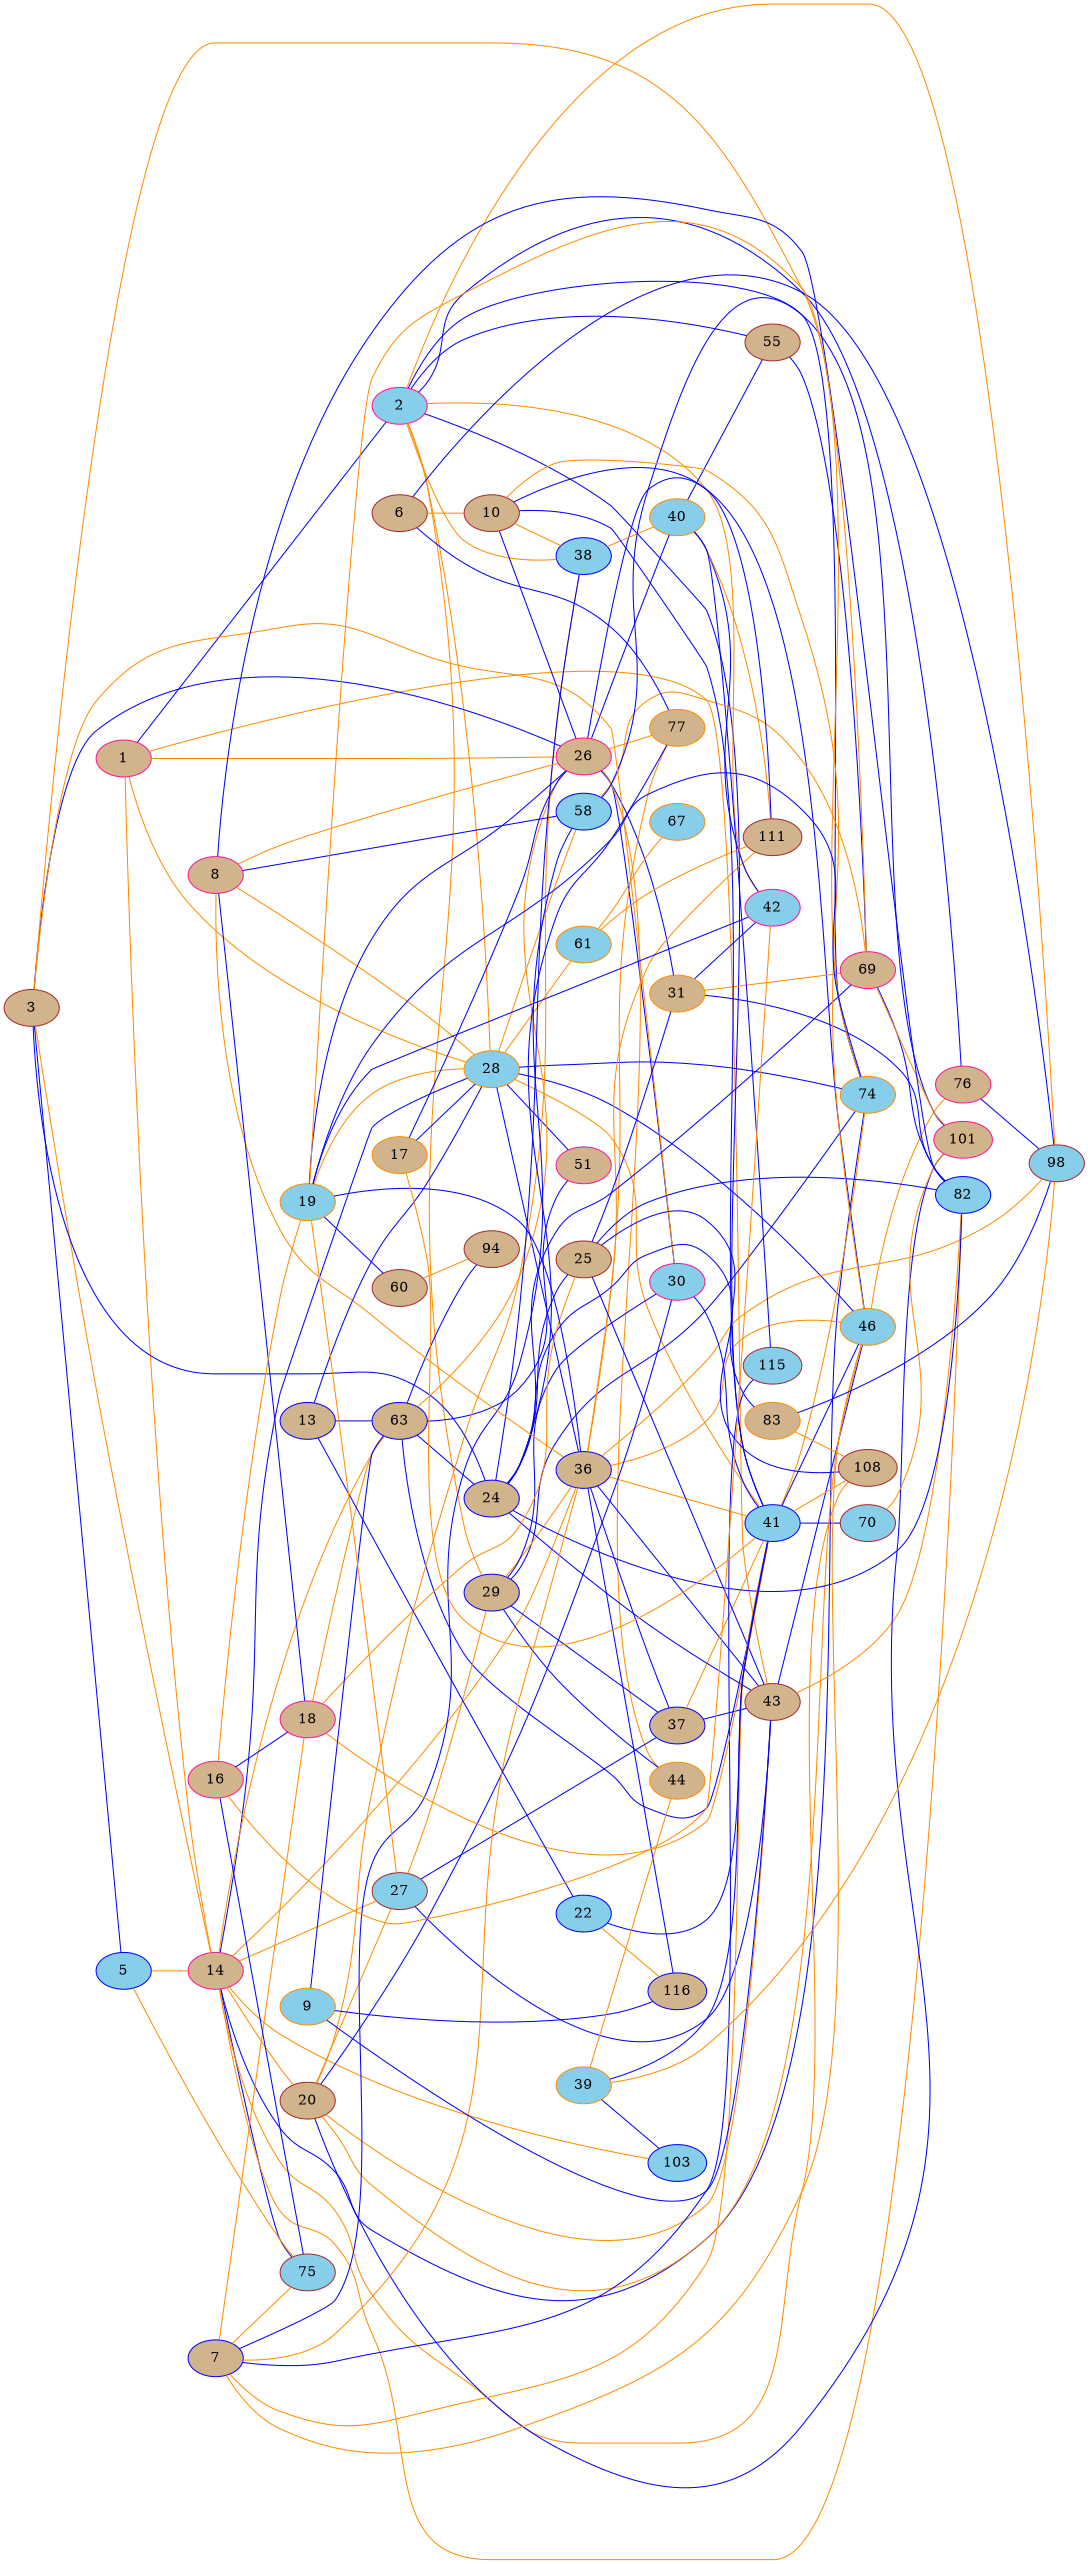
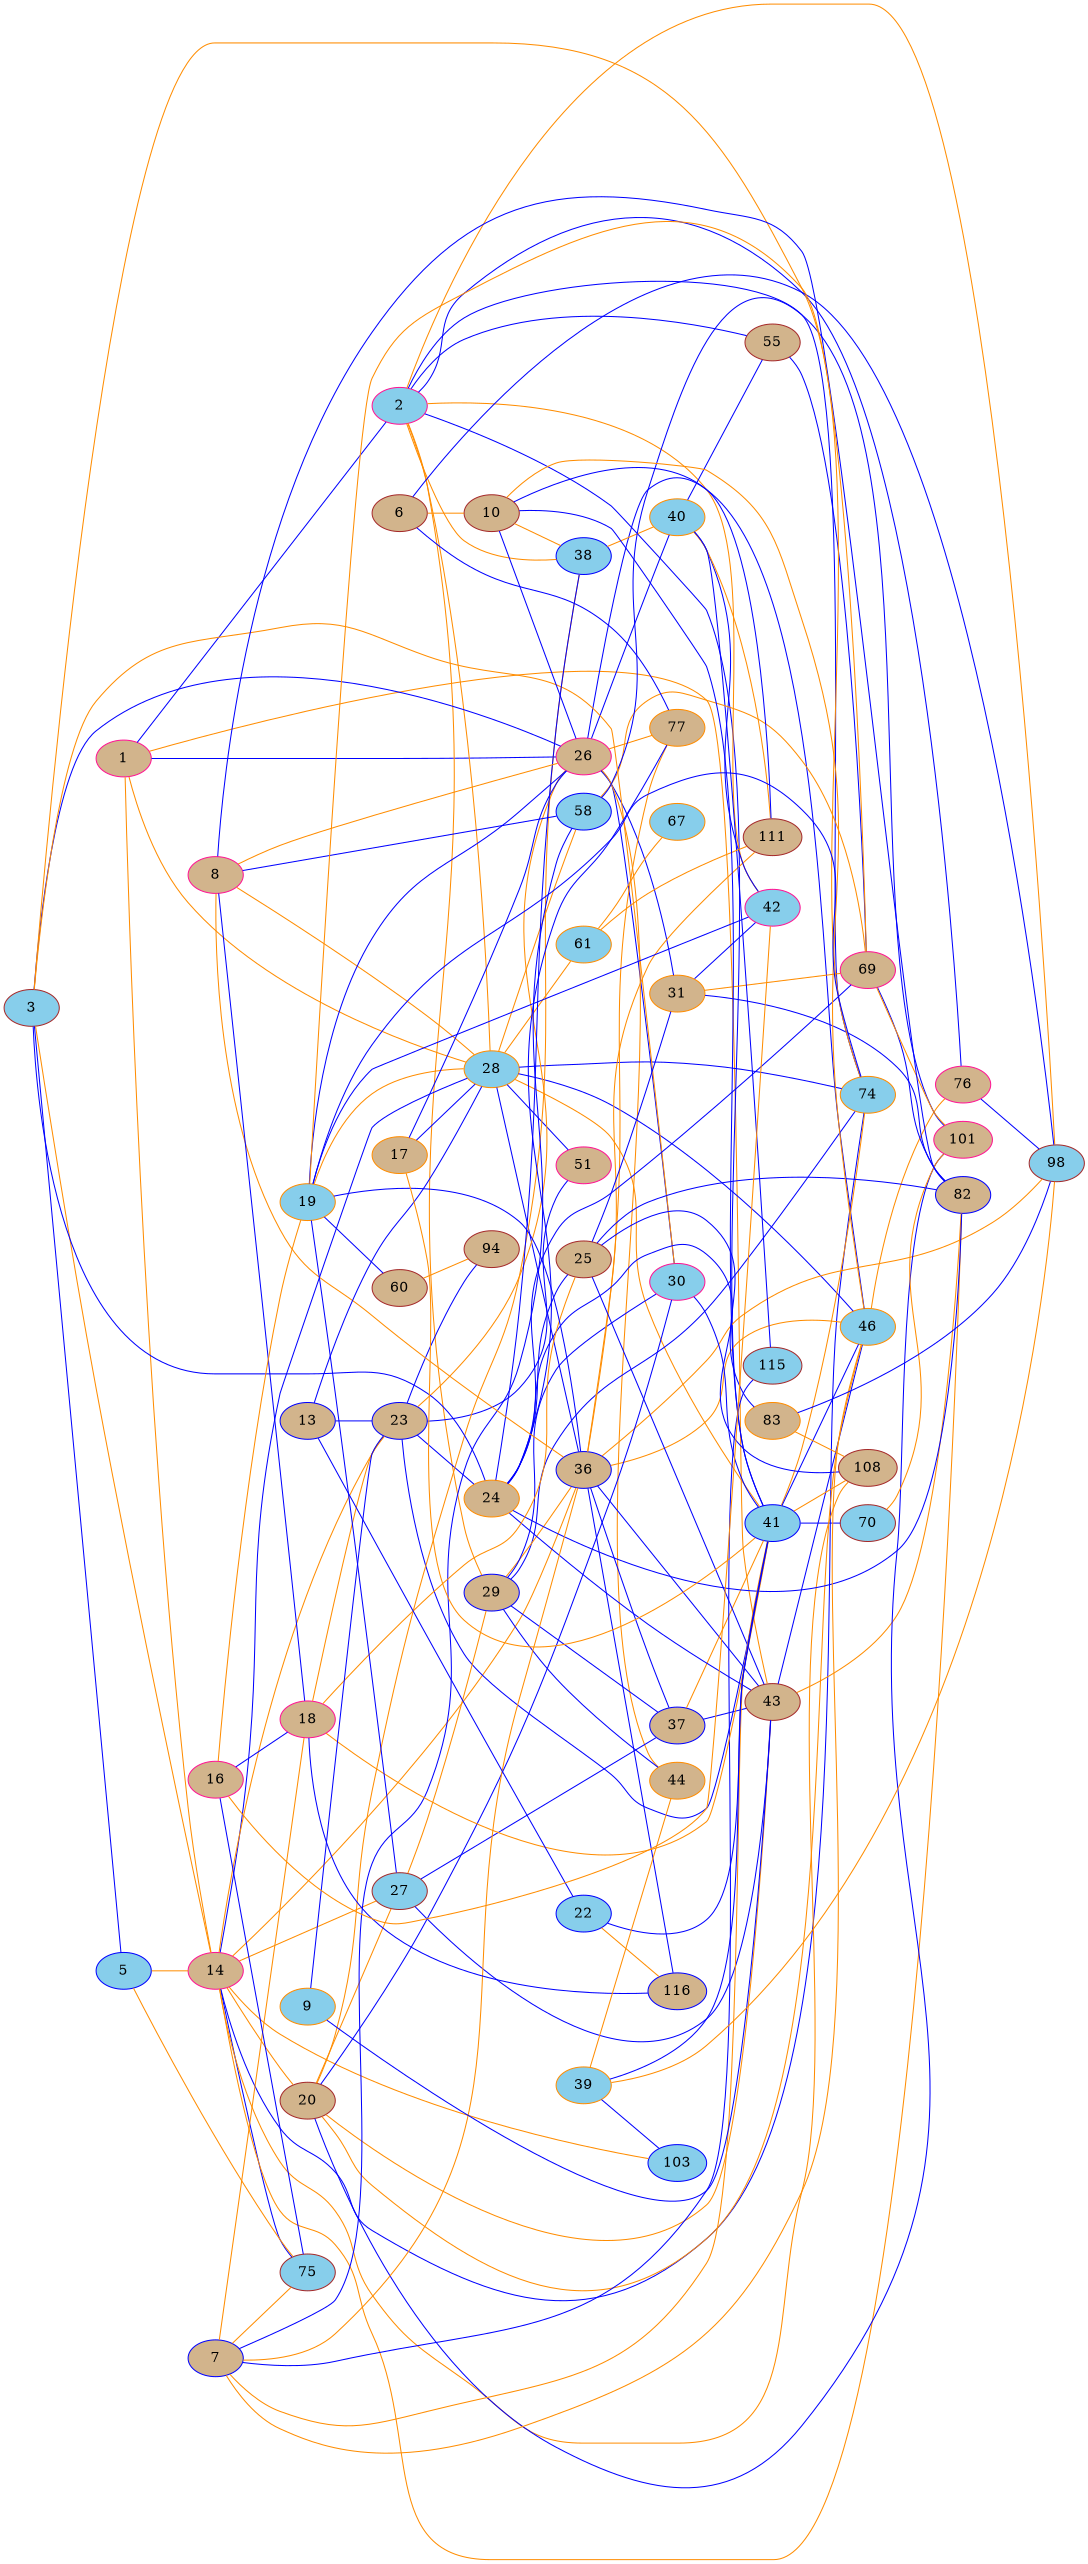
edge "26" -- "1": color darkorange -> blue
node "3": fillcolor tan -> skyblue
node "82": fillcolor skyblue -> tan
node "63": label "63" -> "23"
edge "36" -- "41": removed
node "24": color blue -> darkorange
edge "19" -- "27": color darkorange -> blue
edge "116" -- "9": now "116" -- "18"
